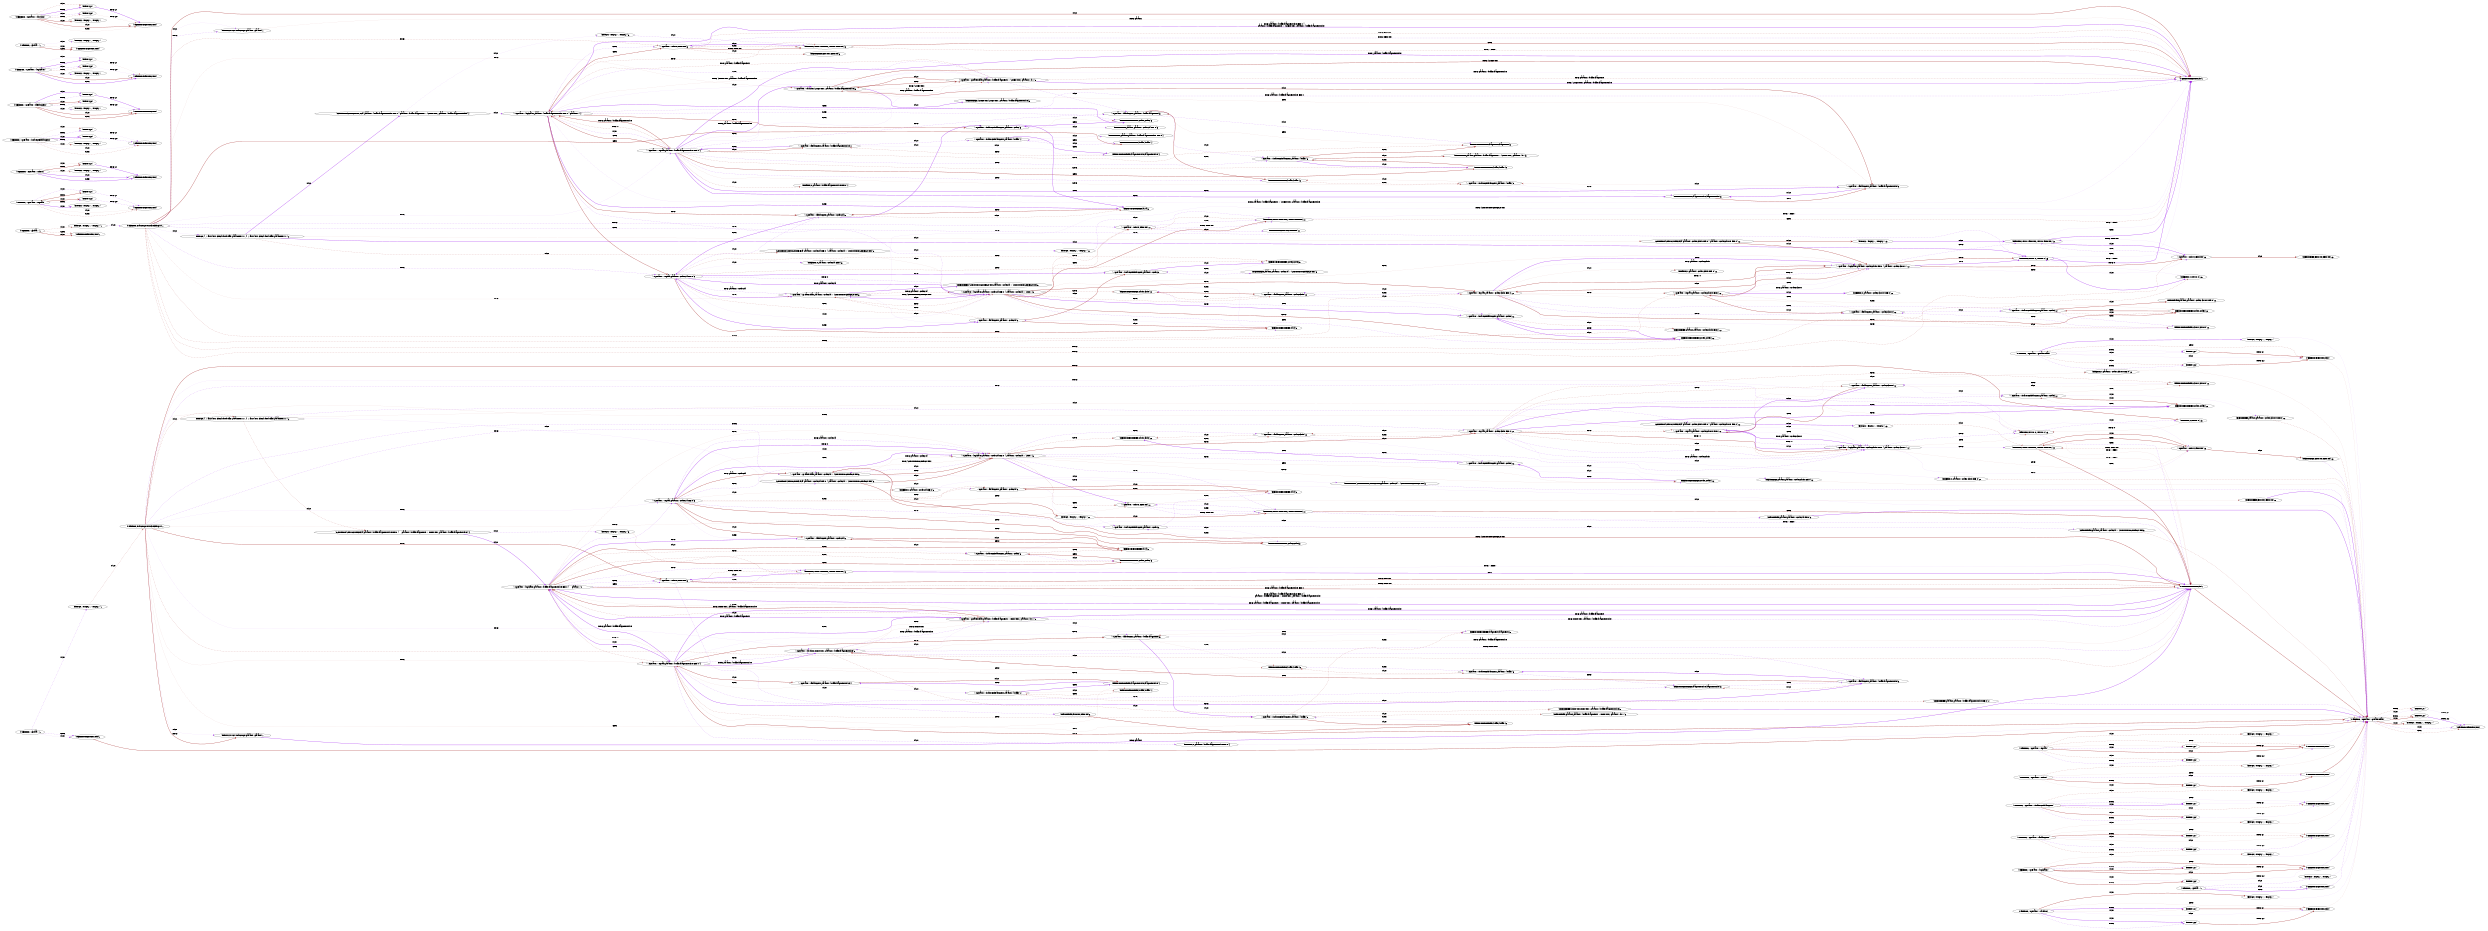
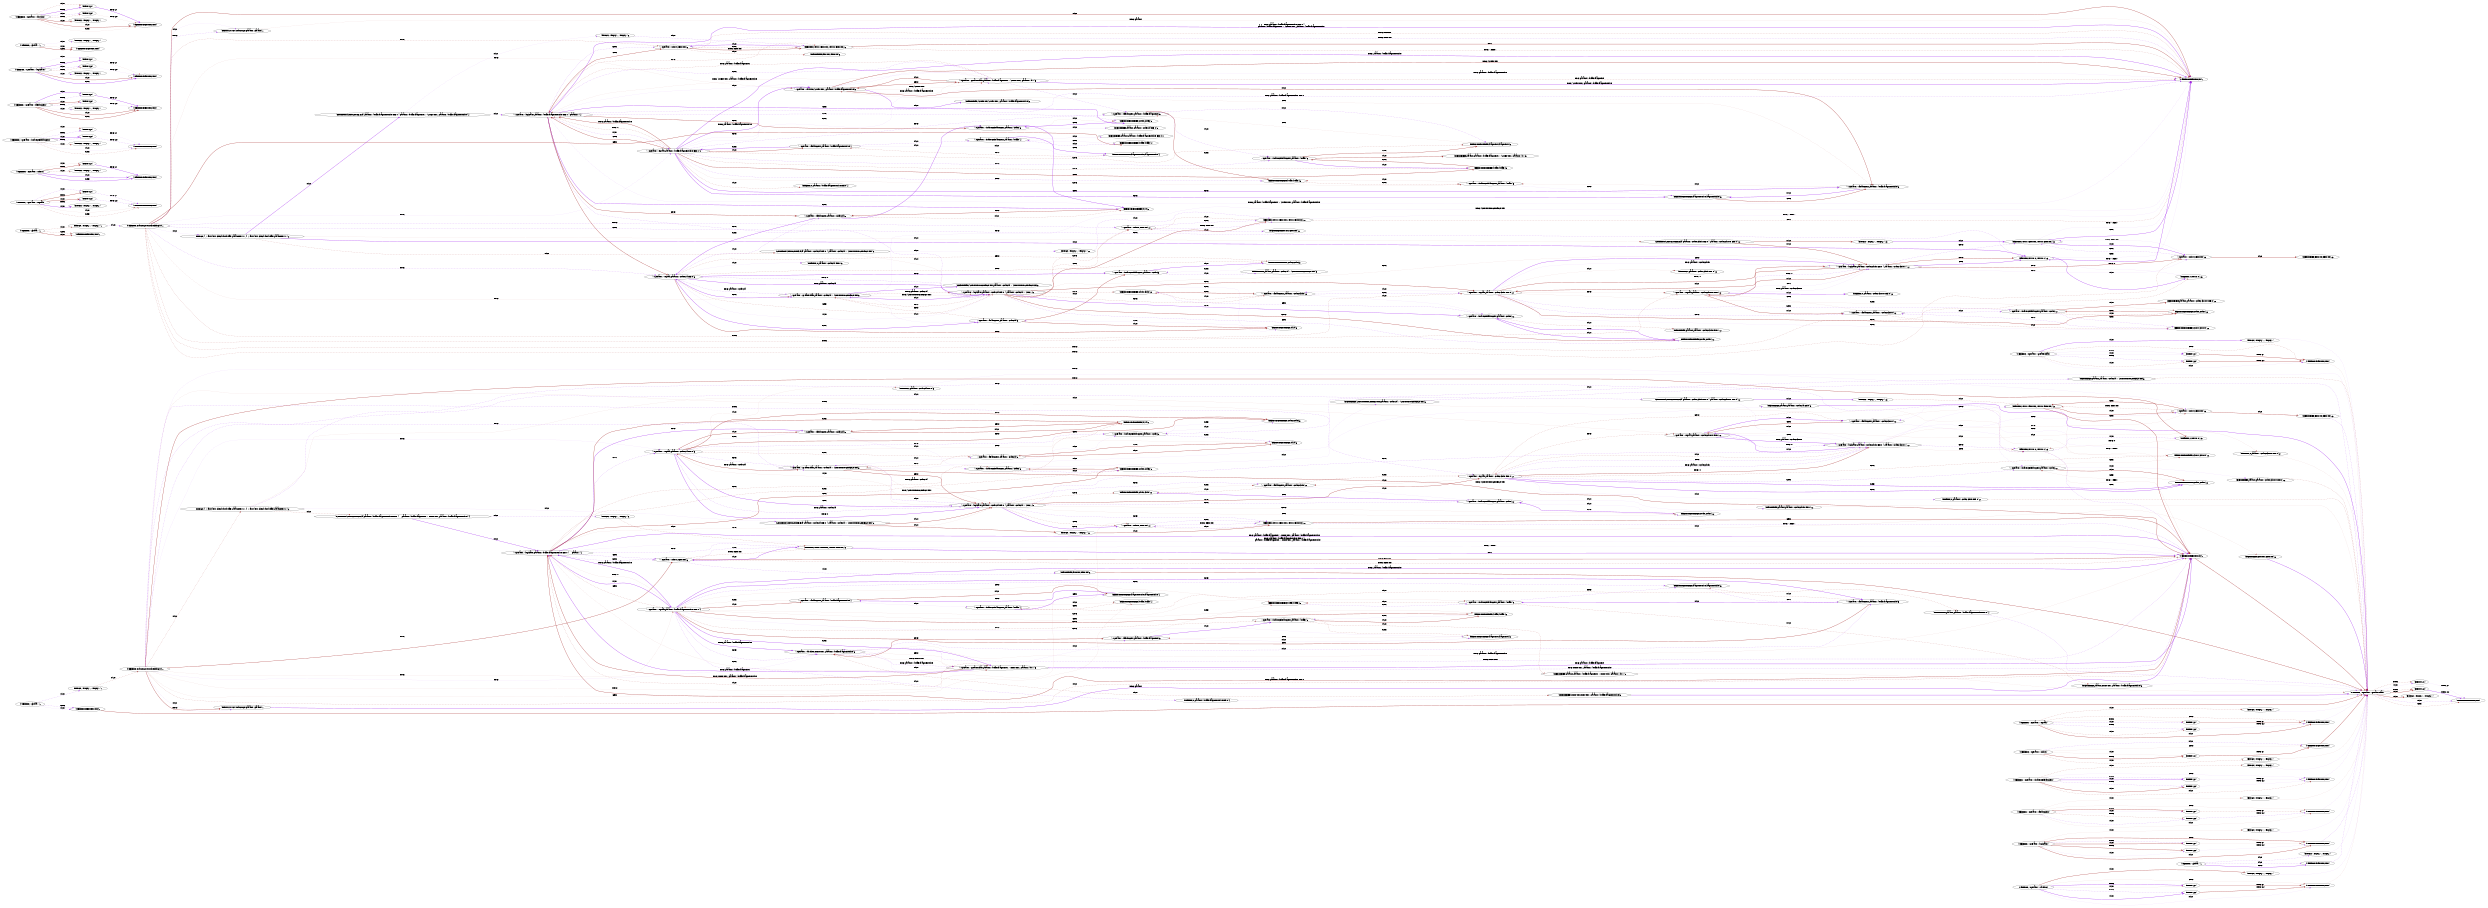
node "(IDENTIFIER,params,INT_MAX / params->buffer.fragment_size)": added
